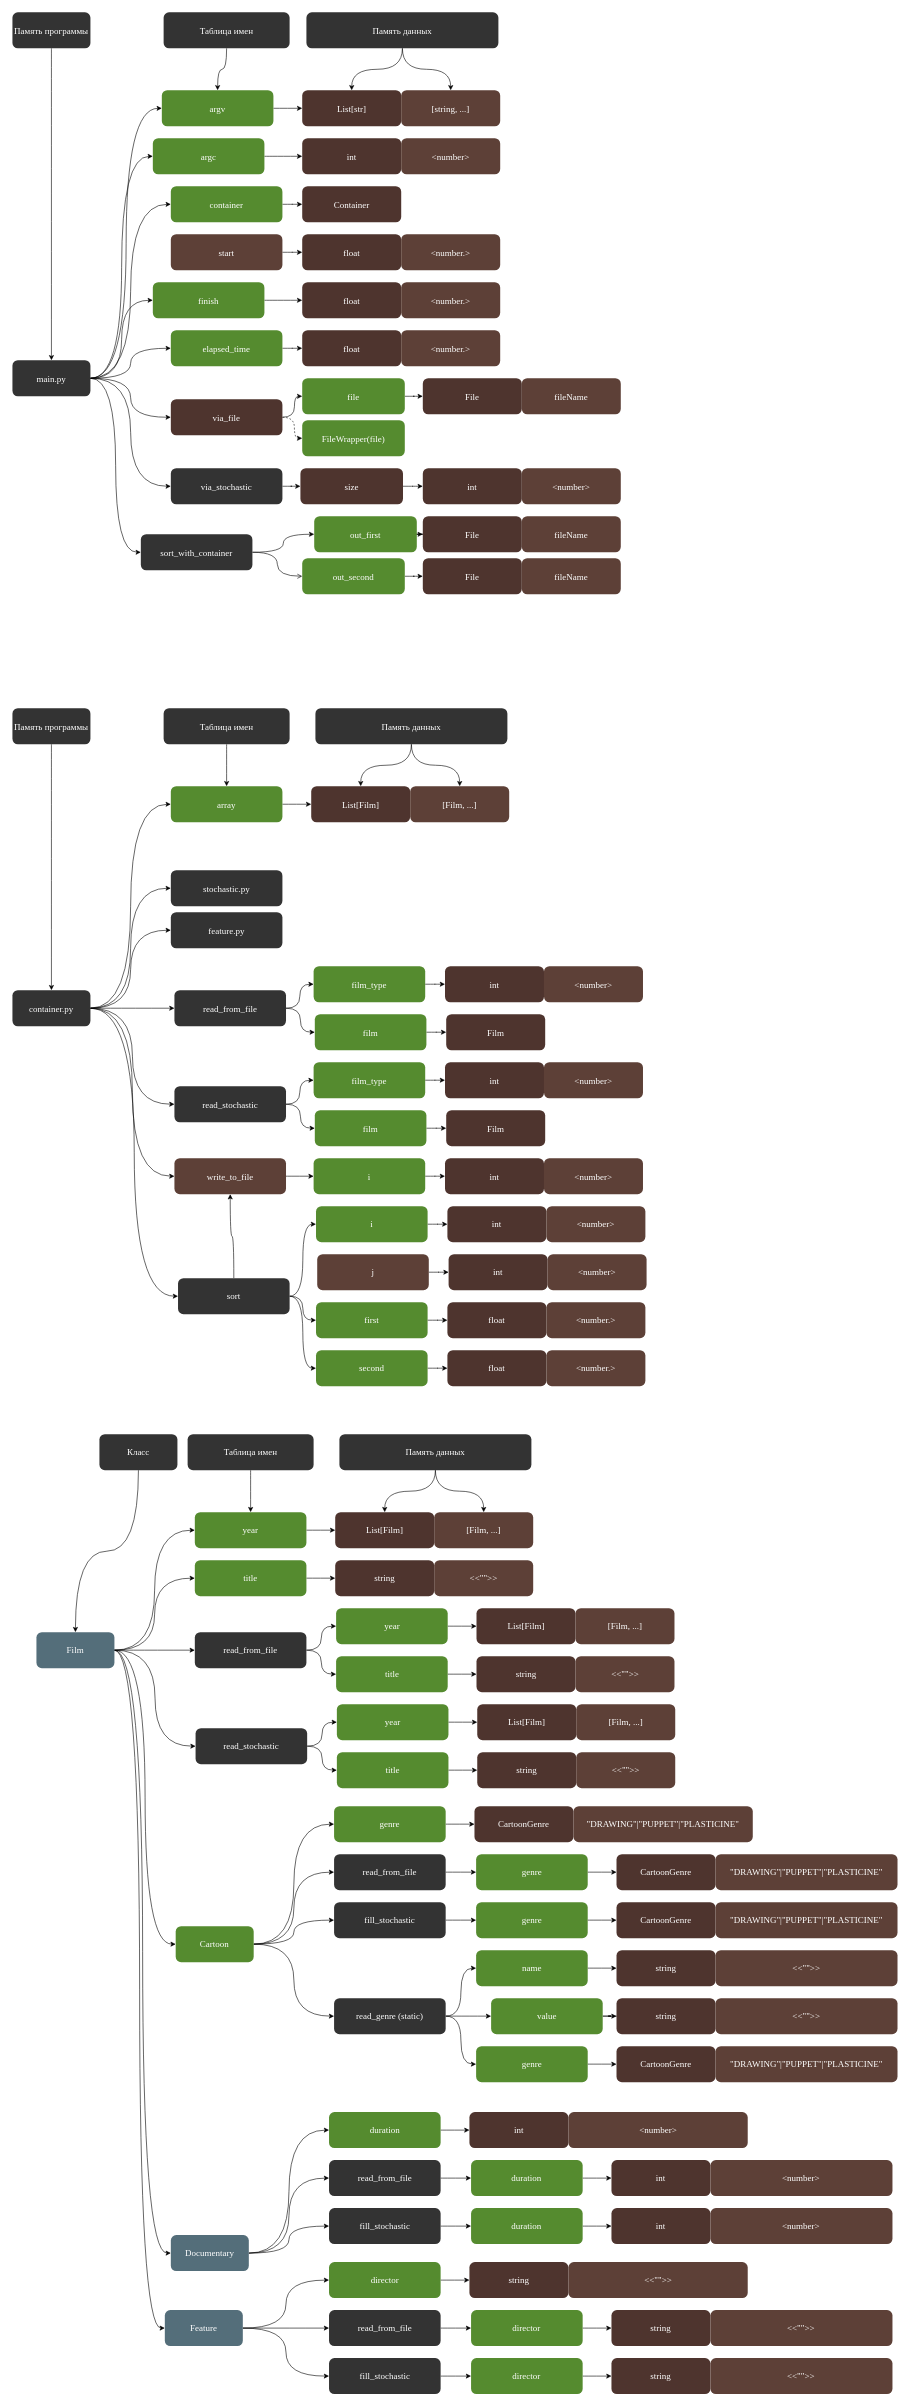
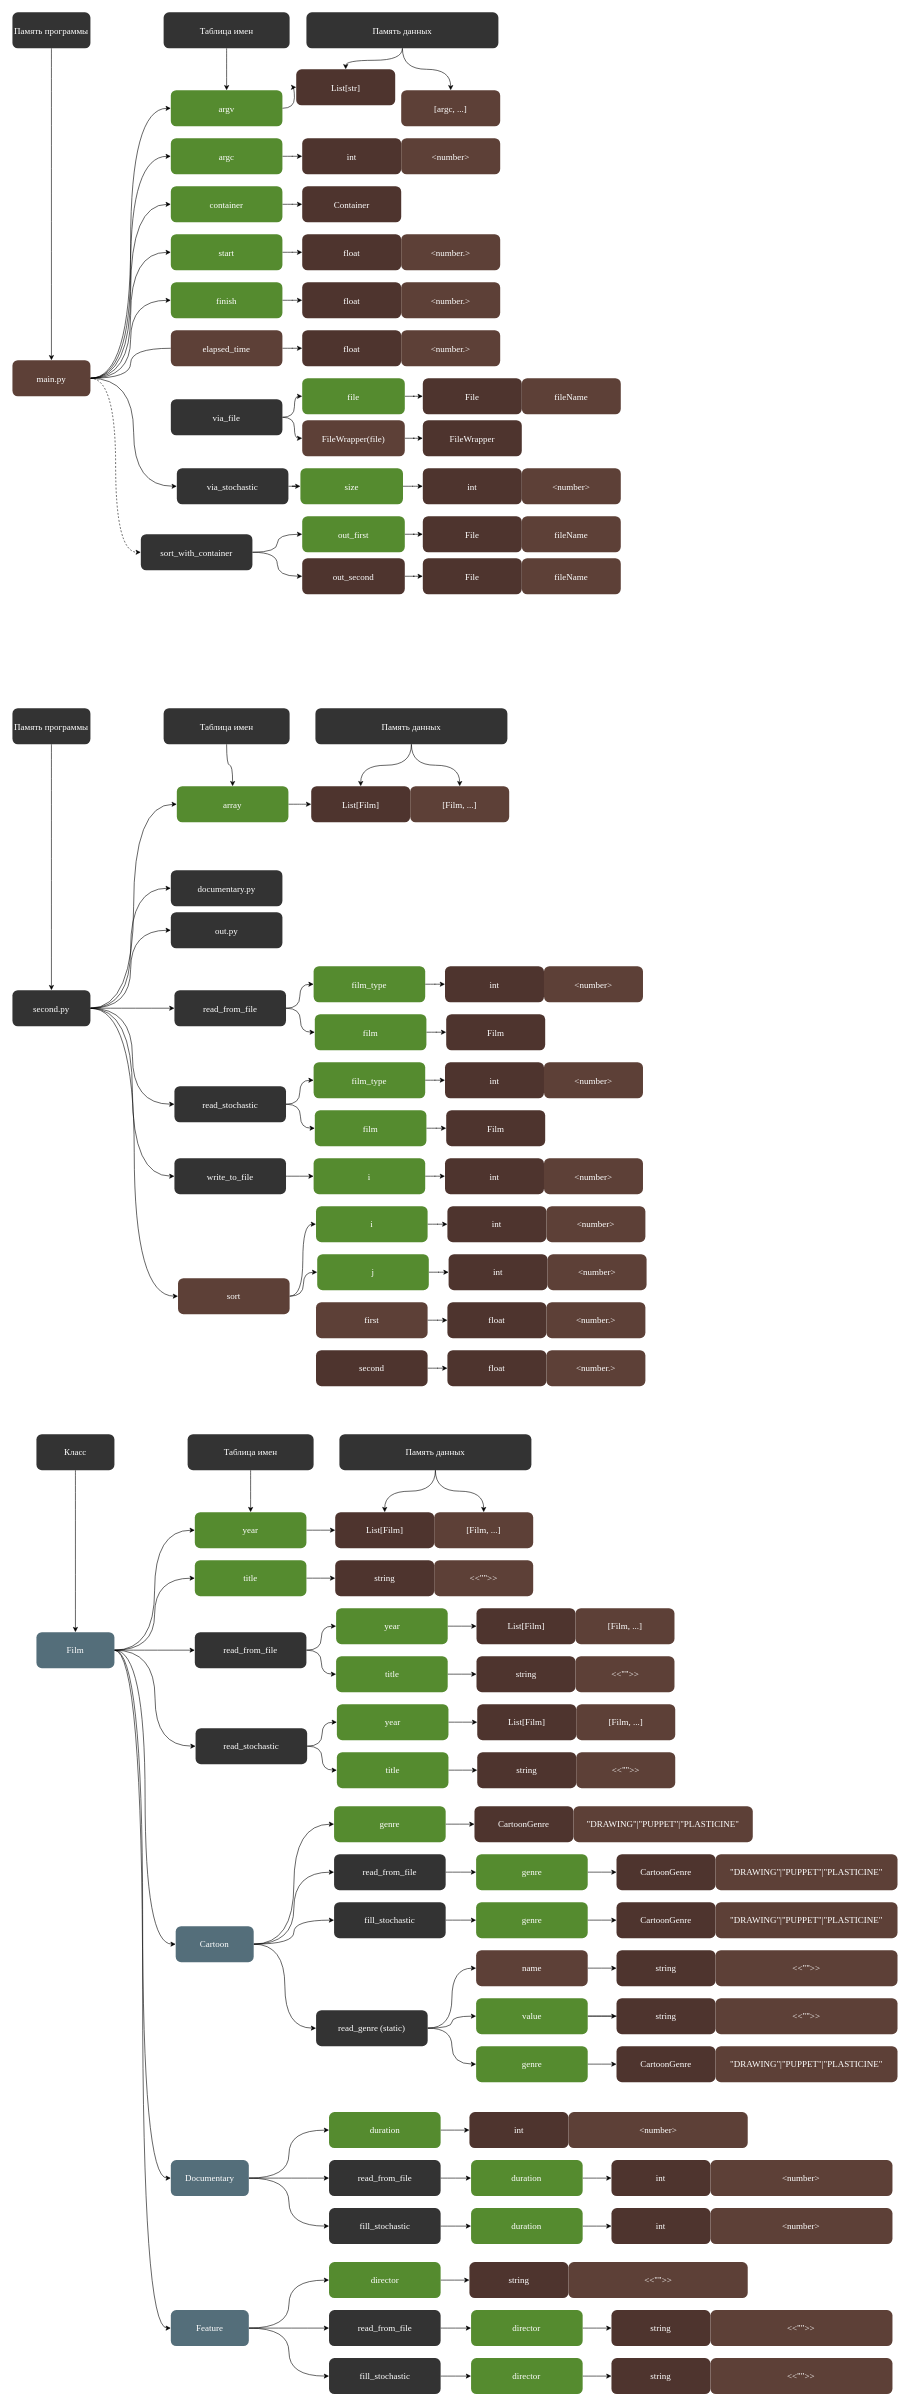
node "argv": moved (218, 108) -> (227, 108)
node "List[str]": moved (352, 108) -> (346, 87)
node "[string, ...]": label "[string, ...]" -> "[argc, ...]"
node "argc": moved (209, 156) -> (227, 156)
node "start": fillcolor #5d4037 -> #558b2f
edge "main.py" -> "start": added
node "finish": moved (209, 300) -> (227, 300)
edge "main.py" -> "elapsed_time": arrowhead classic -> none
node "elapsed_time": fillcolor #558b2f -> #5d4037
node "main.py": fillcolor #333333 -> #5d4037
edge "main.py" -> "via_file": removed
node "via_file": fillcolor #4e342e -> #333333
edge "via_file" -> "FileWrapper(file)": style dashed -> solid
node "FileWrapper(file)": fillcolor #558b2f -> #5d4037
edge "FileWrapper(file)" -> "FileWrapper": added
node "FileWrapper": added
edge "main.py" -> "sort_with_container": style solid -> dashed
node "via_stochastic": moved (227, 486) -> (233, 486)
node "size": fillcolor #4e342e -> #558b2f
node "out_first": moved (365, 534) -> (353, 534)
edge "sort_with_container" -> "out_second": arrowhead open -> classic
node "out_second": fillcolor #558b2f -> #4e342e
node "array": moved (227, 804) -> (233, 804)
node "stochastic.py": label "stochastic.py" -> "documentary.py"
node "feature.py": label "feature.py" -> "out.py"
node "container.py": label "container.py" -> "second.py"
node "write_to_file": fillcolor #5d4037 -> #333333
edge "sort" -> "write_to_file": now "sort" -> "j"
node "j": fillcolor #5d4037 -> #558b2f
node "sort": fillcolor #333333 -> #5d4037
edge "sort" -> "first": removed
edge "sort" -> "second": removed
node "first": fillcolor #558b2f -> #5d4037
node "second": fillcolor #558b2f -> #4e342e
node "Класс": moved (138, 1452) -> (75, 1452)
node "Cartoon": fillcolor #558b2f -> #546e7a
node "name": fillcolor #558b2f -> #5d4037
node "read_genre (static)": moved (390, 2016) -> (372, 2028)
node "value": moved (547, 2016) -> (532, 2016)
node "Documentary": moved (210, 2253) -> (210, 2178)
node "Feature": moved (204, 2328) -> (210, 2328)
